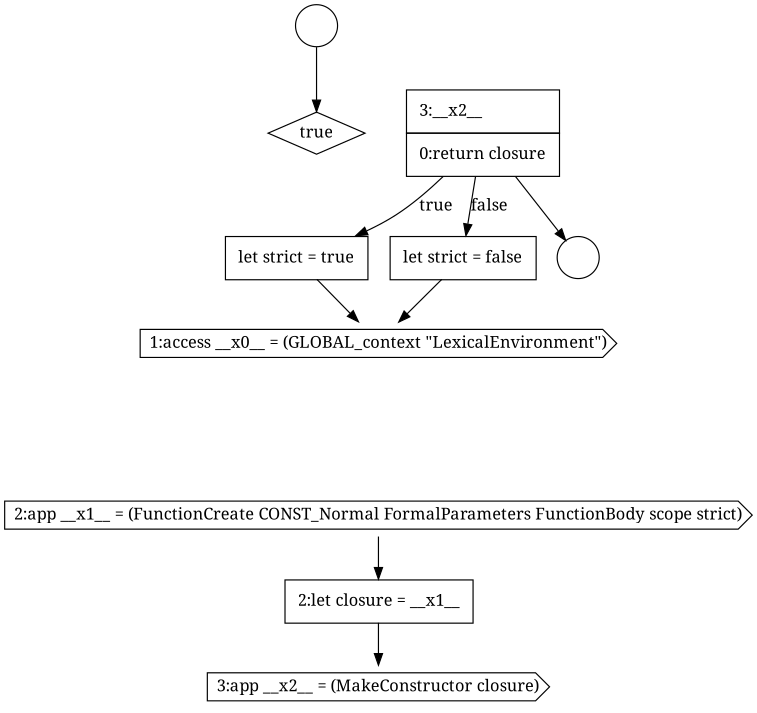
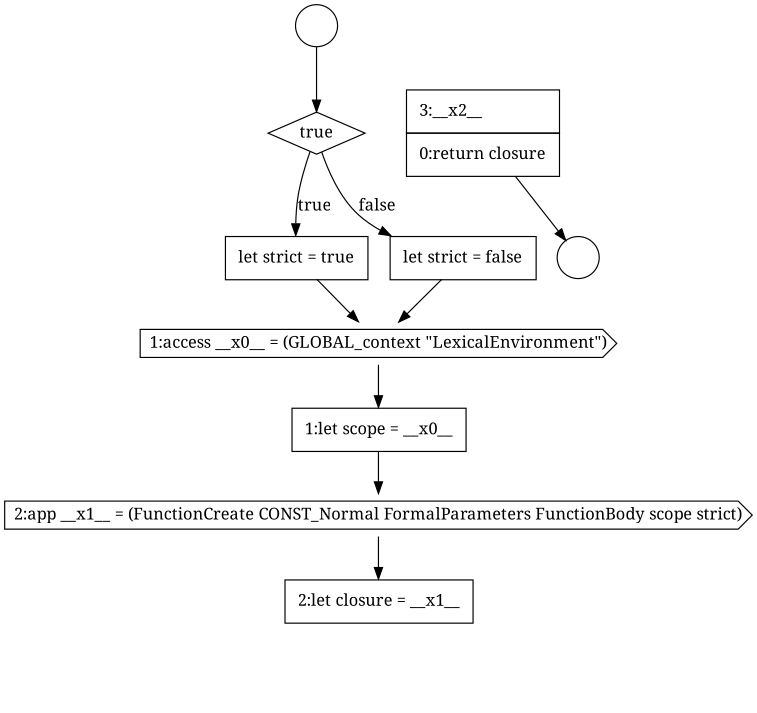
edge "3:__x2__" -> "let strict = false": now "true" -> "let strict = false"
edge "3:__x2__" -> "let strict = true": now "true" -> "let strict = true"
node "1:let scope = __x0__": added
node "3:app __x2__ = (MakeConstructor closure)": removed
